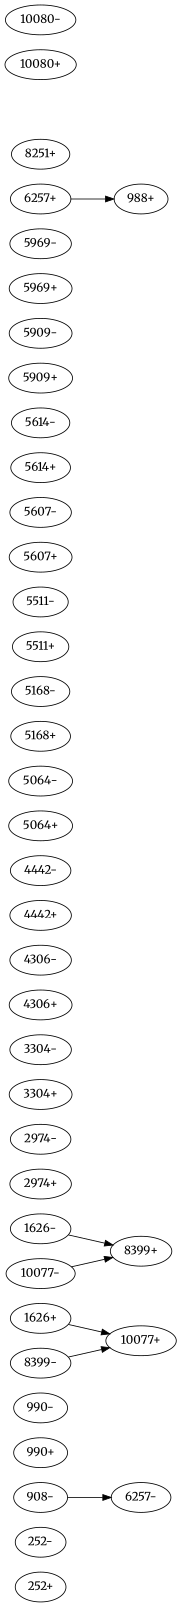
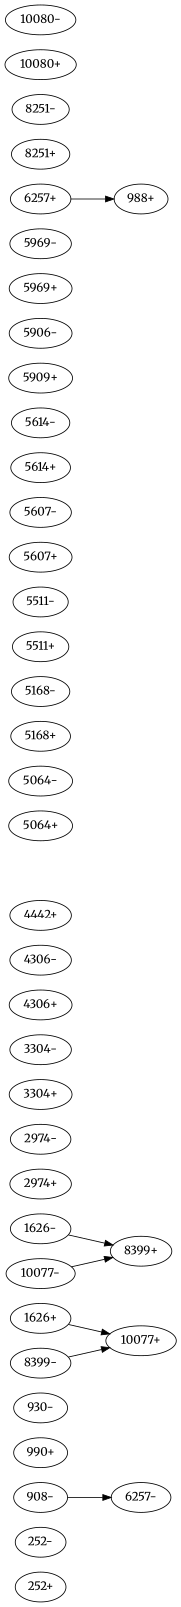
node "8251-": added
node "5909-": label "5909-" -> "5906-"
node "4442-": removed
node "990-": label "990-" -> "930-"
